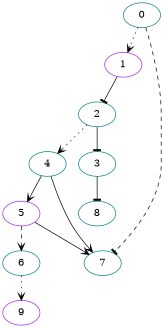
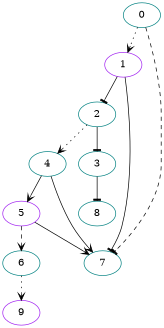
edge "1" -> "7": added
